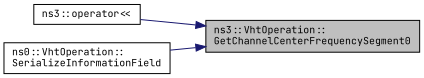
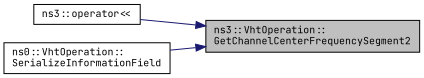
node "ns3::VhtOperation:: GetChannelCenterFrequencySegment0": label "ns3::VhtOperation:: GetChannelCenterFrequencySegment0" -> "ns3::VhtOperation:: GetChannelCenterFrequencySegment2"
